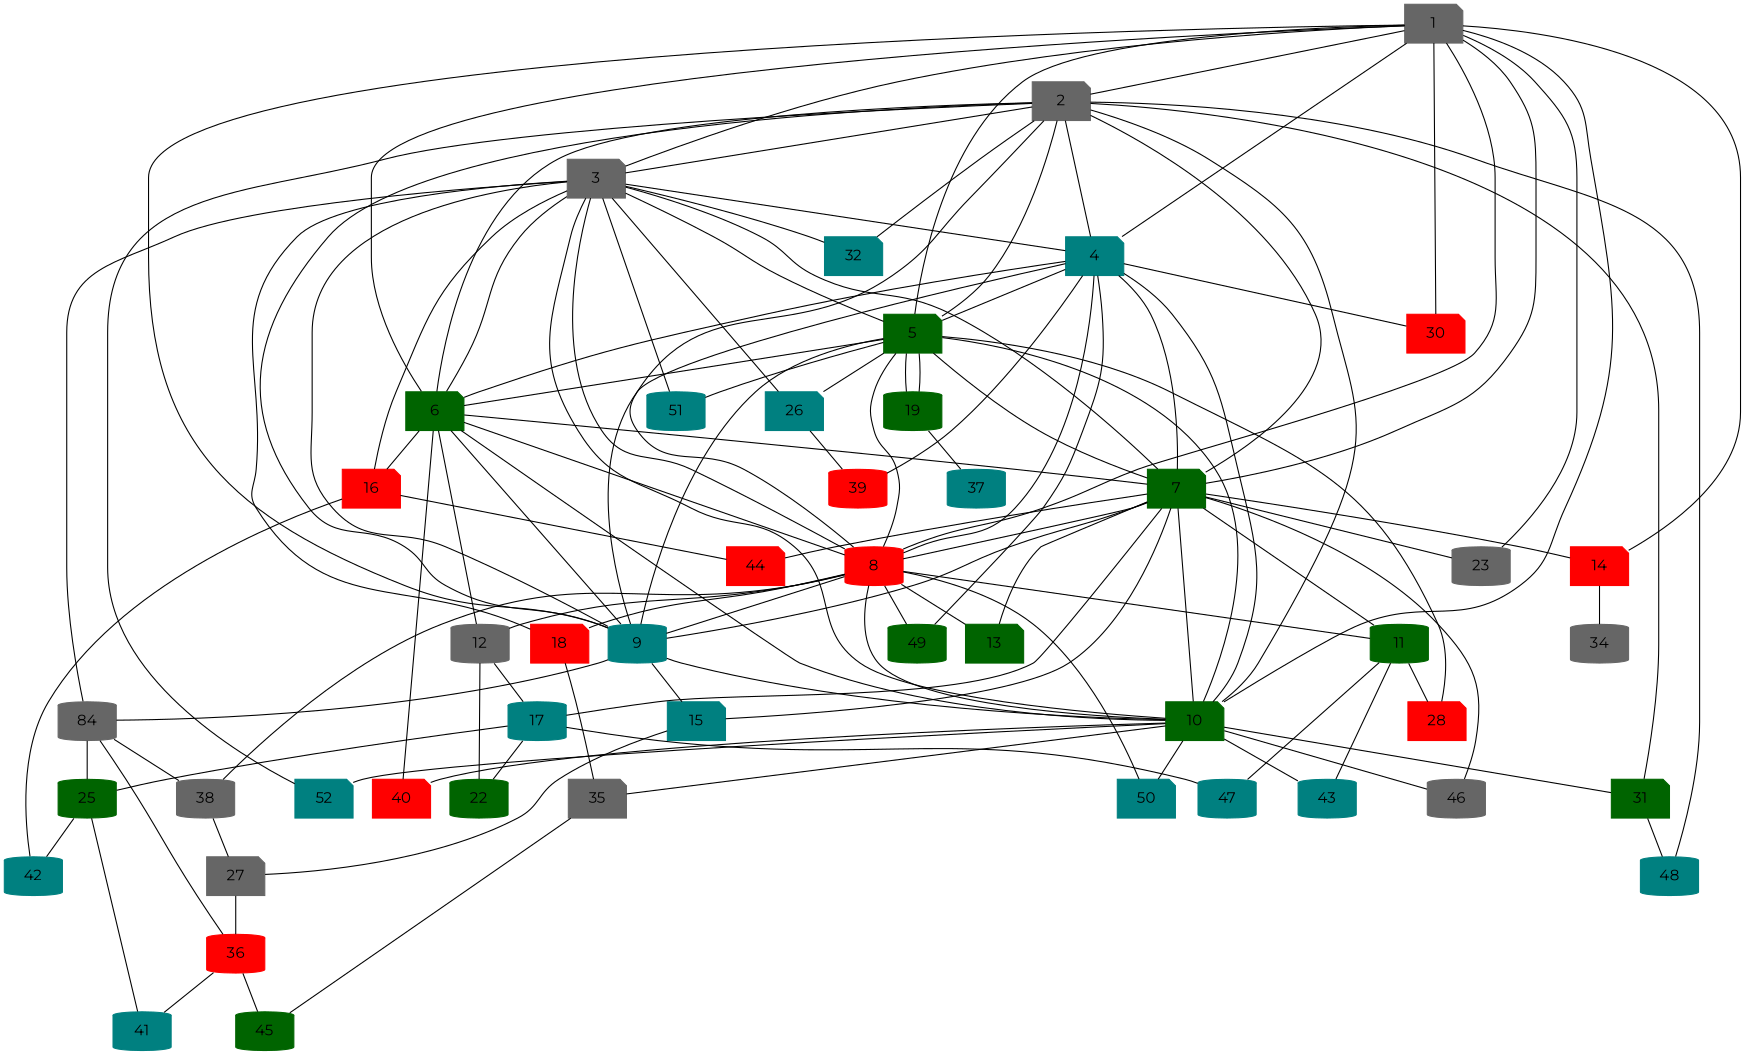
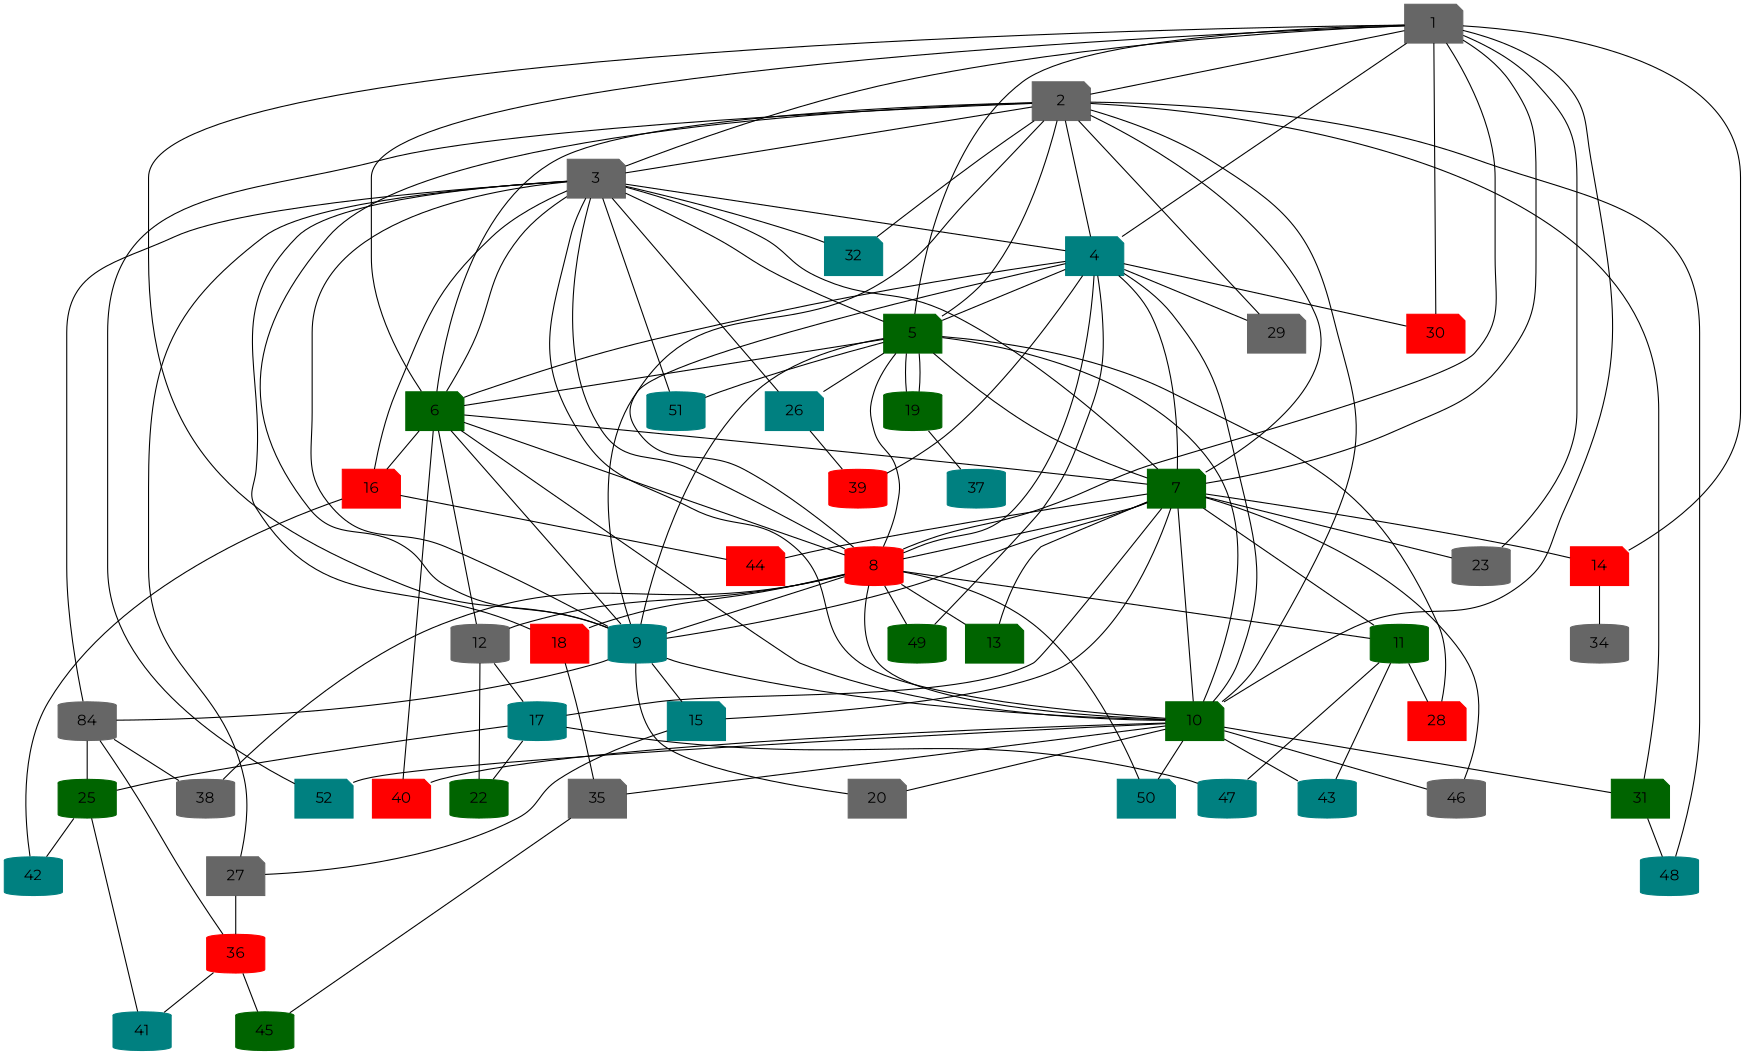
node "29": added
node "20": added
edge "38" -- "27": now "3" -- "27"
